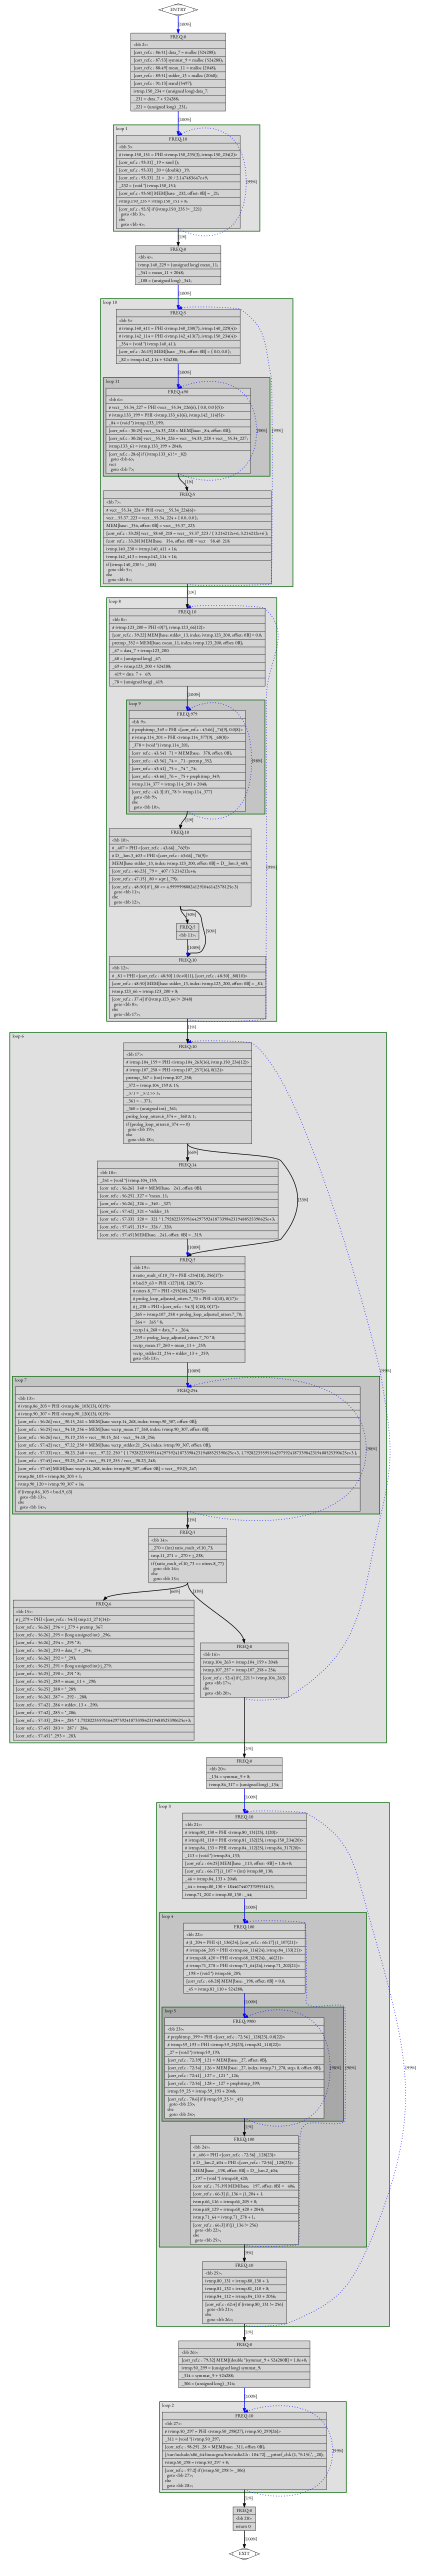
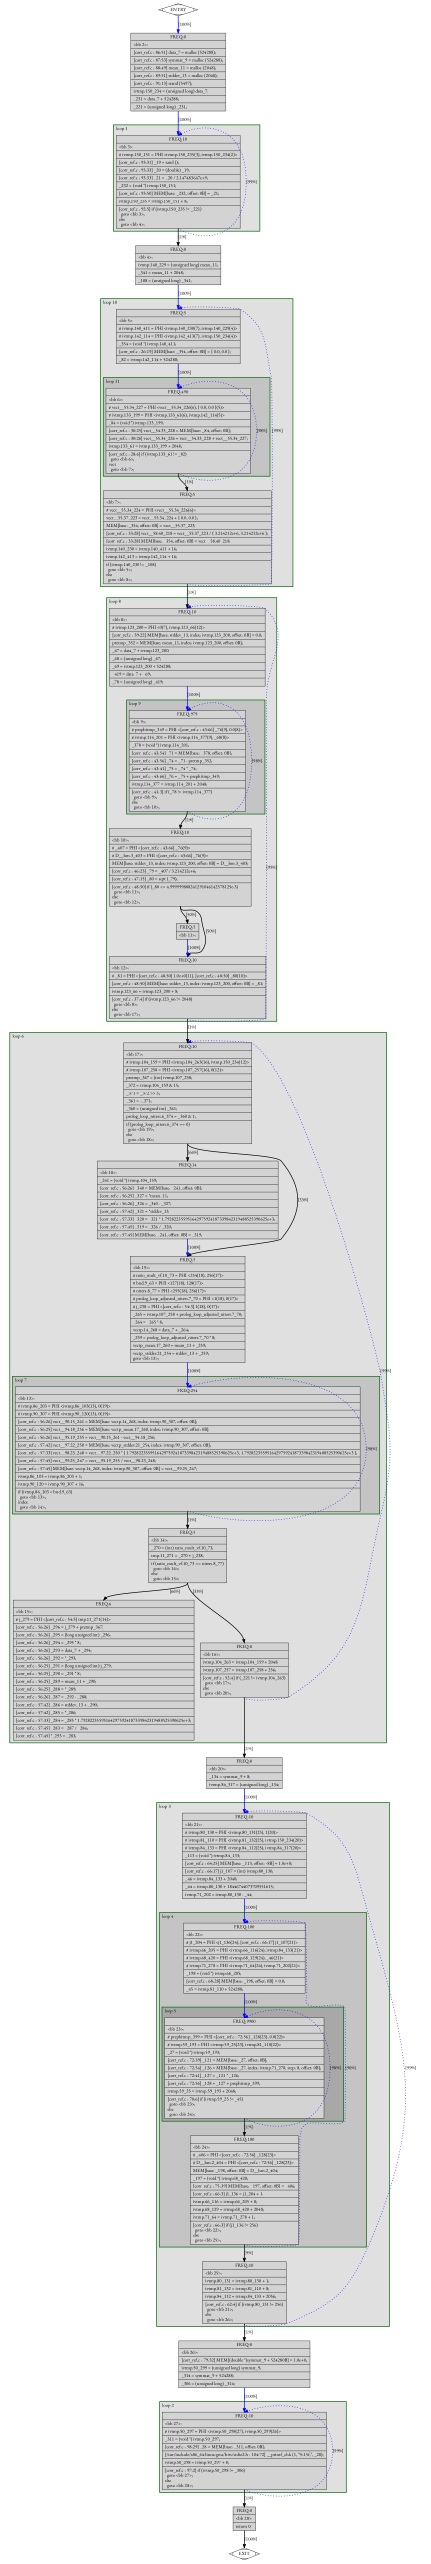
node "FREQ:254": text "else" -> "index"
